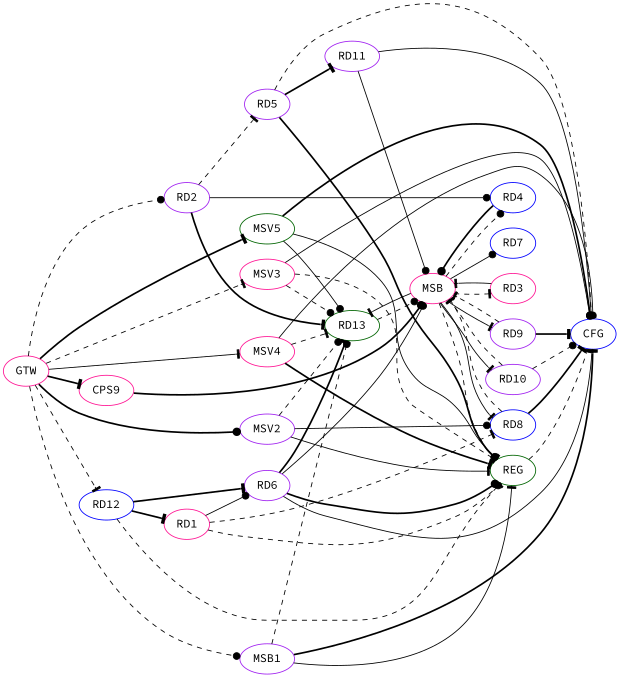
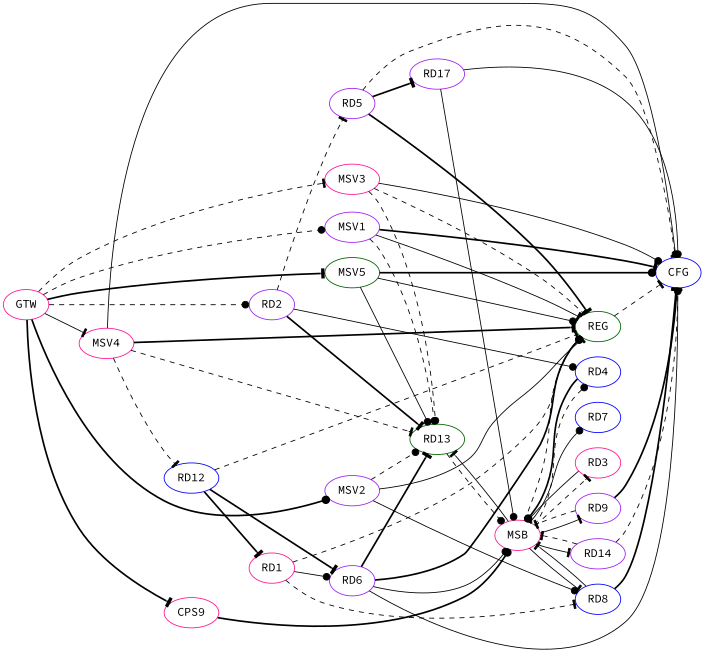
node "RD11": label "RD11" -> "RD17"
node "RD10": label "RD10" -> "RD14"
edge "RD8" -> "MSB": style dashed -> solid
edge "GTW" -> "RD12": now "MSV4" -> "RD12"
node "MSB1": label "MSB1" -> "MSV1"
